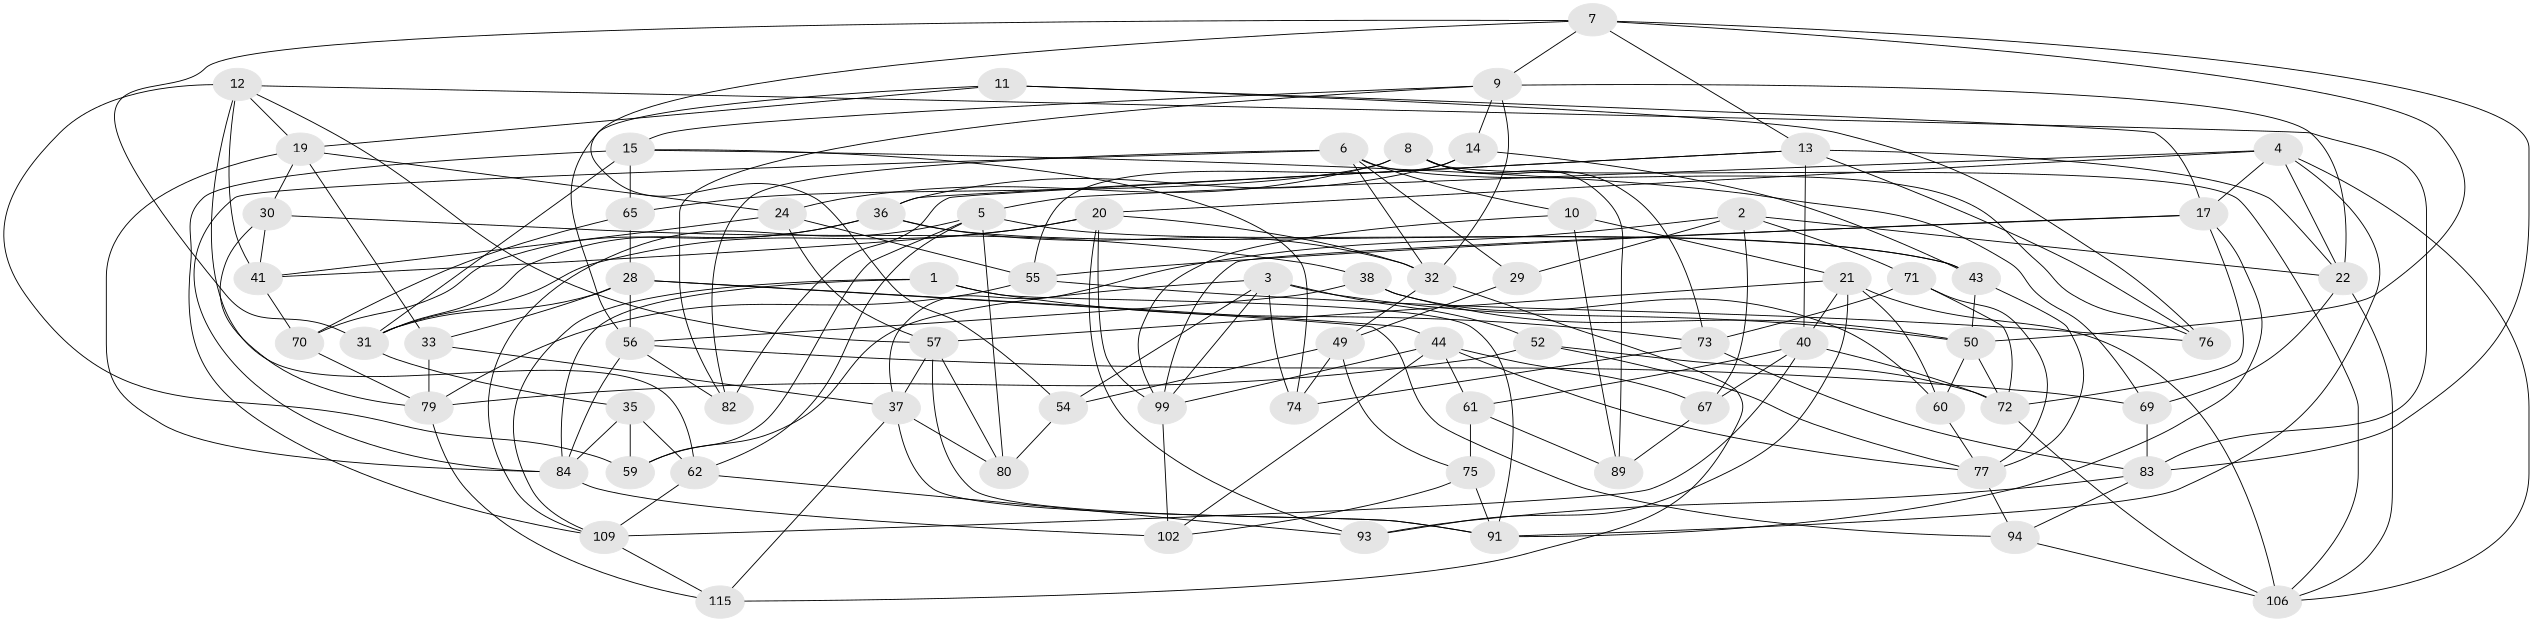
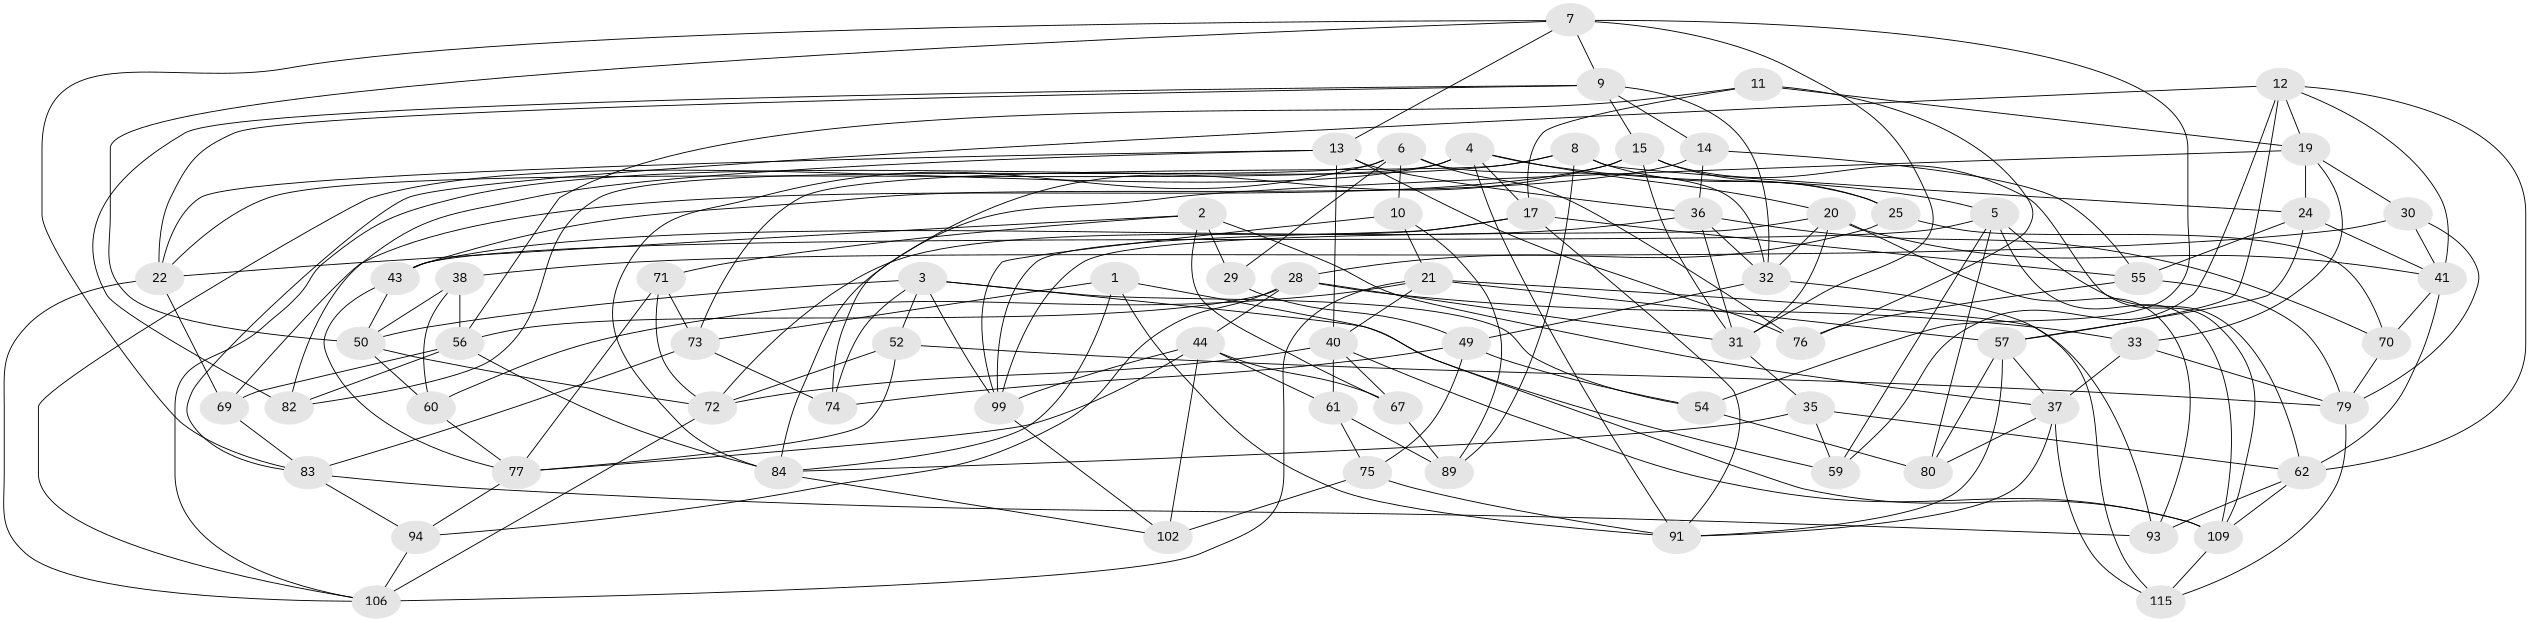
node "65": label "65" -> "25"
edge "41" -- "62": added
